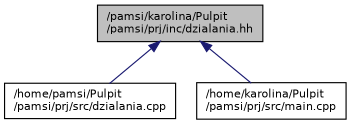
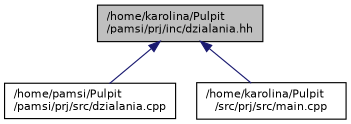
node "/pamsi/karolina/Pulpit /pamsi/prj/inc/dzialania.hh": label "/pamsi/karolina/Pulpit /pamsi/prj/inc/dzialania.hh" -> "/home/karolina/Pulpit /pamsi/prj/inc/dzialania.hh"
node "/home/karolina/Pulpit /pamsi/prj/src/main.cpp": label "/home/karolina/Pulpit /pamsi/prj/src/main.cpp" -> "/home/karolina/Pulpit /src/prj/src/main.cpp"
